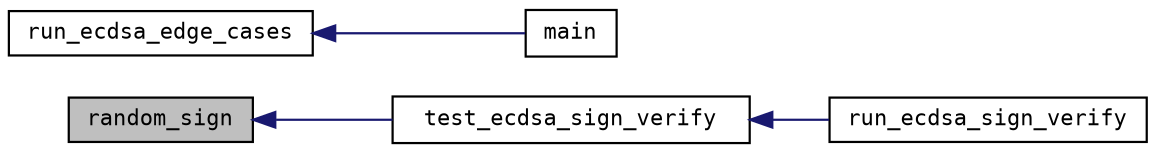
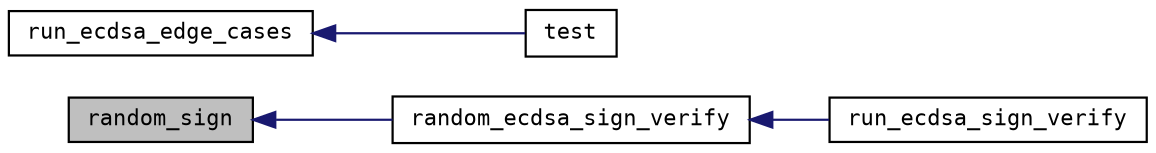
node "main": label "main" -> "test"
node "test_ecdsa_sign_verify": label "test_ecdsa_sign_verify" -> "random_ecdsa_sign_verify"
